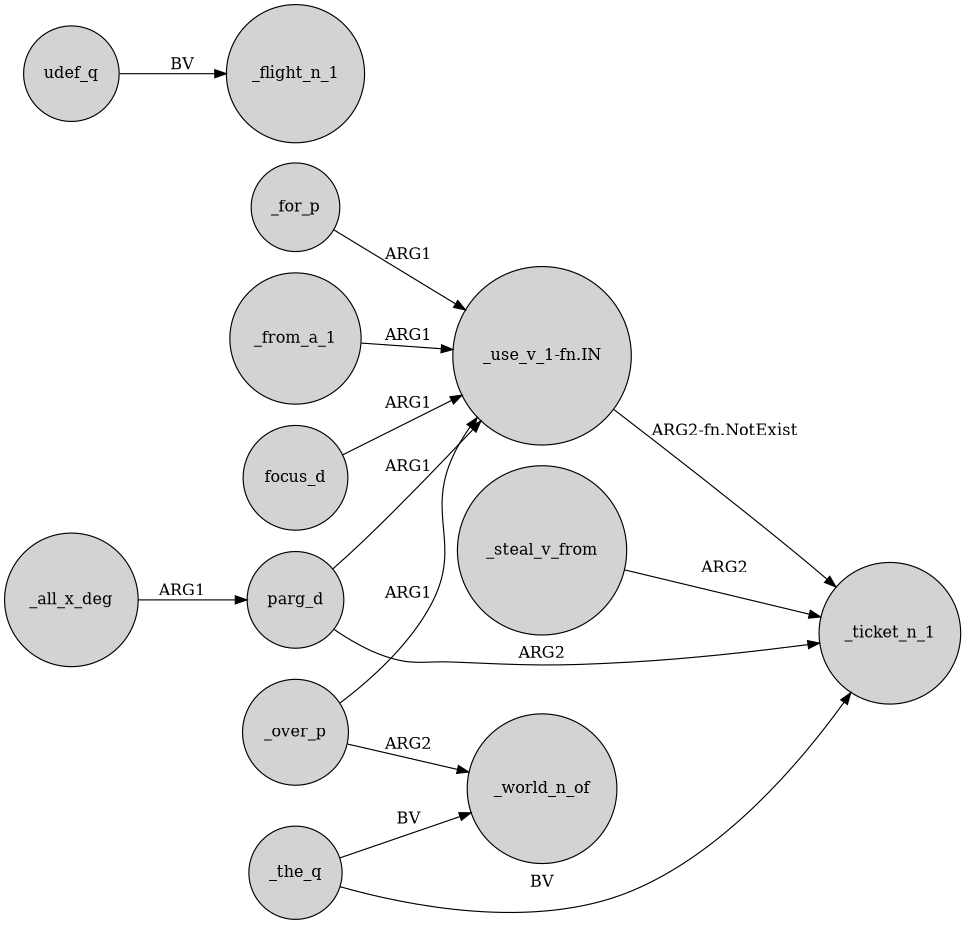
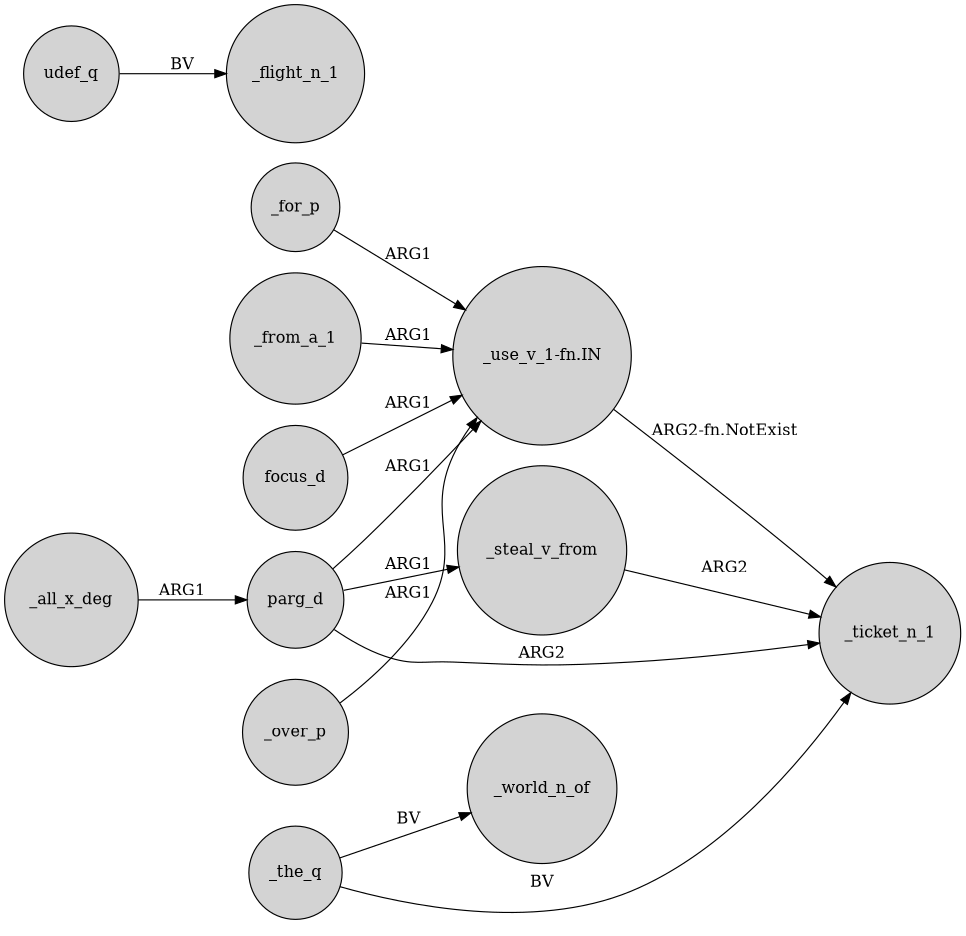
edge "parg_d" -> "_steal_v_from": added, label "ARG1"
edge "_over_p" -> "_world_n_of": removed, label "ARG2"
